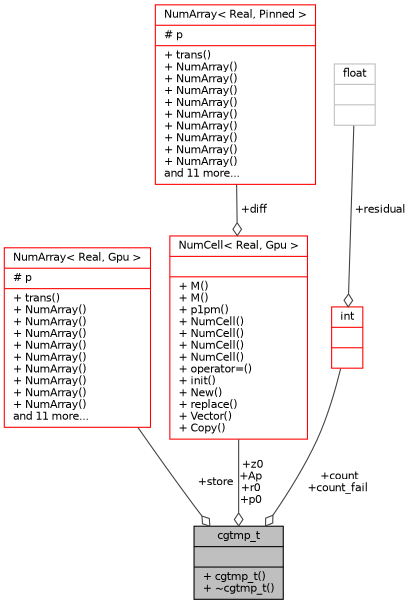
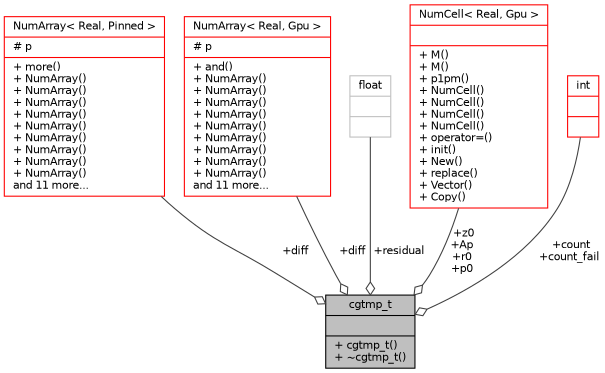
node "NumArray< Real, Pinned >": text "+ trans()" -> "+ more()"
edge "NumArray< Real, Pinned >" -> "NumCell< Real, Gpu >": now "NumArray< Real, Pinned >" -> "cgtmp_t"
edge "float" -> "int": now "float" -> "cgtmp_t"
node "NumArray< Real, Gpu >": text "+ trans()" -> "+ and()"
edge "NumArray< Real, Gpu >" -> "cgtmp_t": label " +store" -> " +diff"
